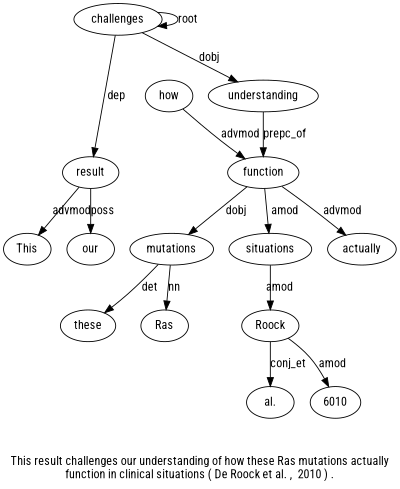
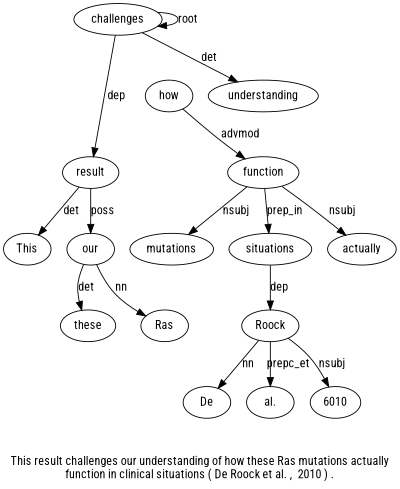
edge "challenges" -> "understanding": label "dobj" -> "det"
edge "understanding" -> "function": removed, label "prepc_of"
edge "result" -> "This": label "advmod" -> "det"
edge "function" -> "mutations": label "dobj" -> "nsubj"
edge "function" -> "situations": label "amod" -> "prep_in"
edge "function" -> "actually": label "advmod" -> "nsubj"
edge "mutations" -> "Ras": now "our" -> "Ras"
edge "mutations" -> "these": now "our" -> "these"
edge "situations" -> "Roock": label "amod" -> "dep"
edge "Roock" -> "al.": label "conj_et" -> "prepc_et"
edge "Roock" -> "6010": label "amod" -> "nsubj"
node "De": added
